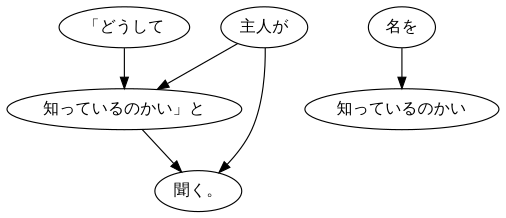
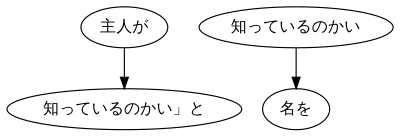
node "「どうして": removed
edge "名を" -> "知っているのかい": reversed
node "聞く。": removed
